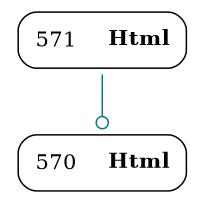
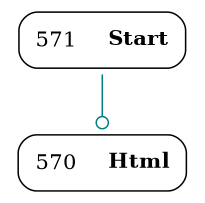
node "571": text "Html" -> "Start"
